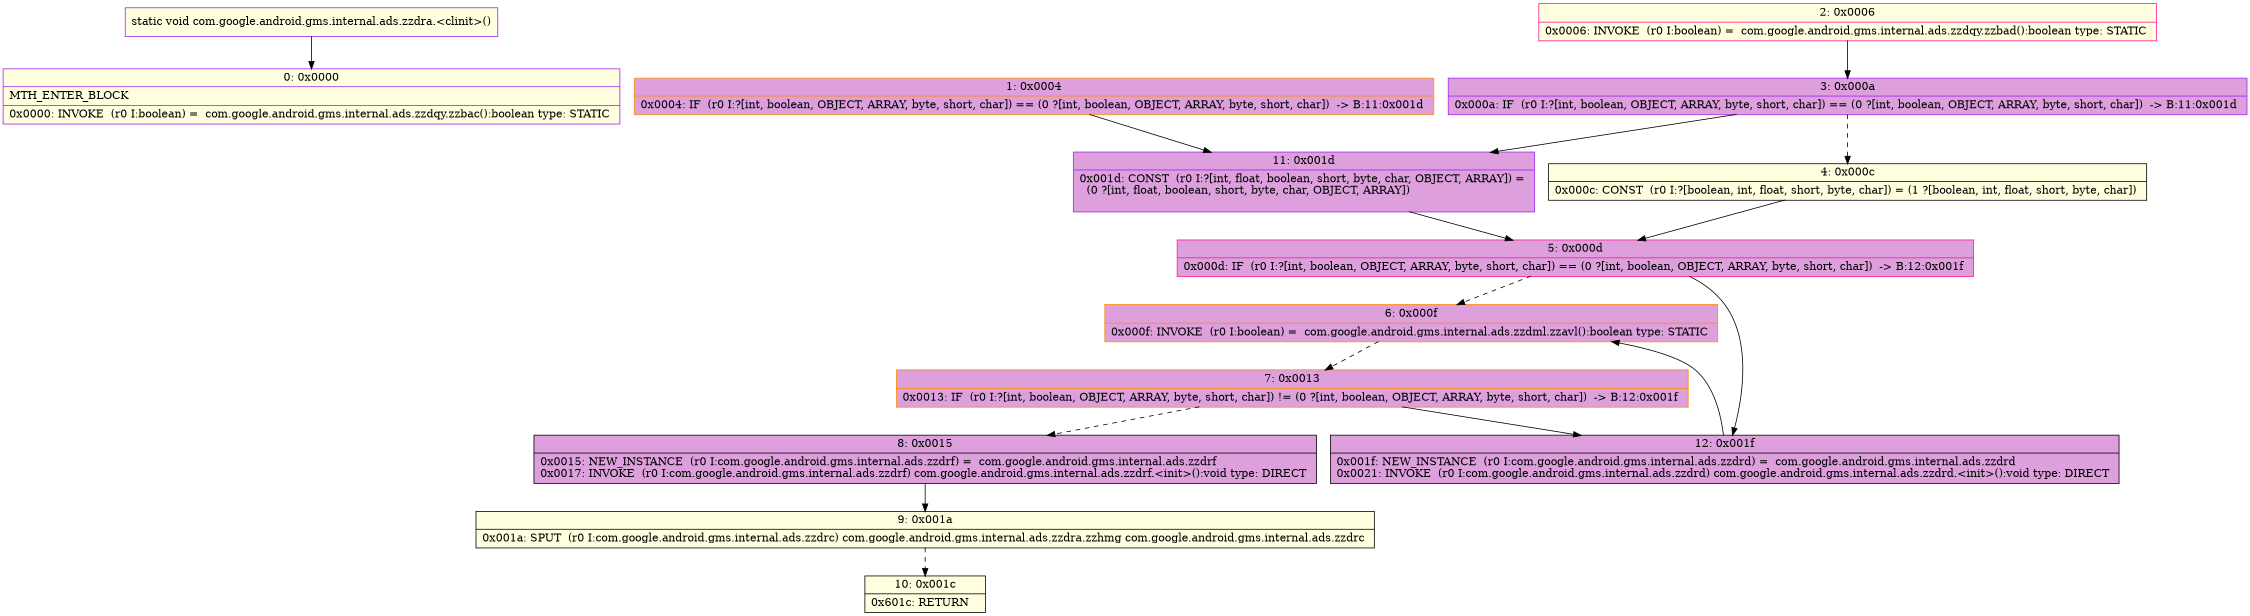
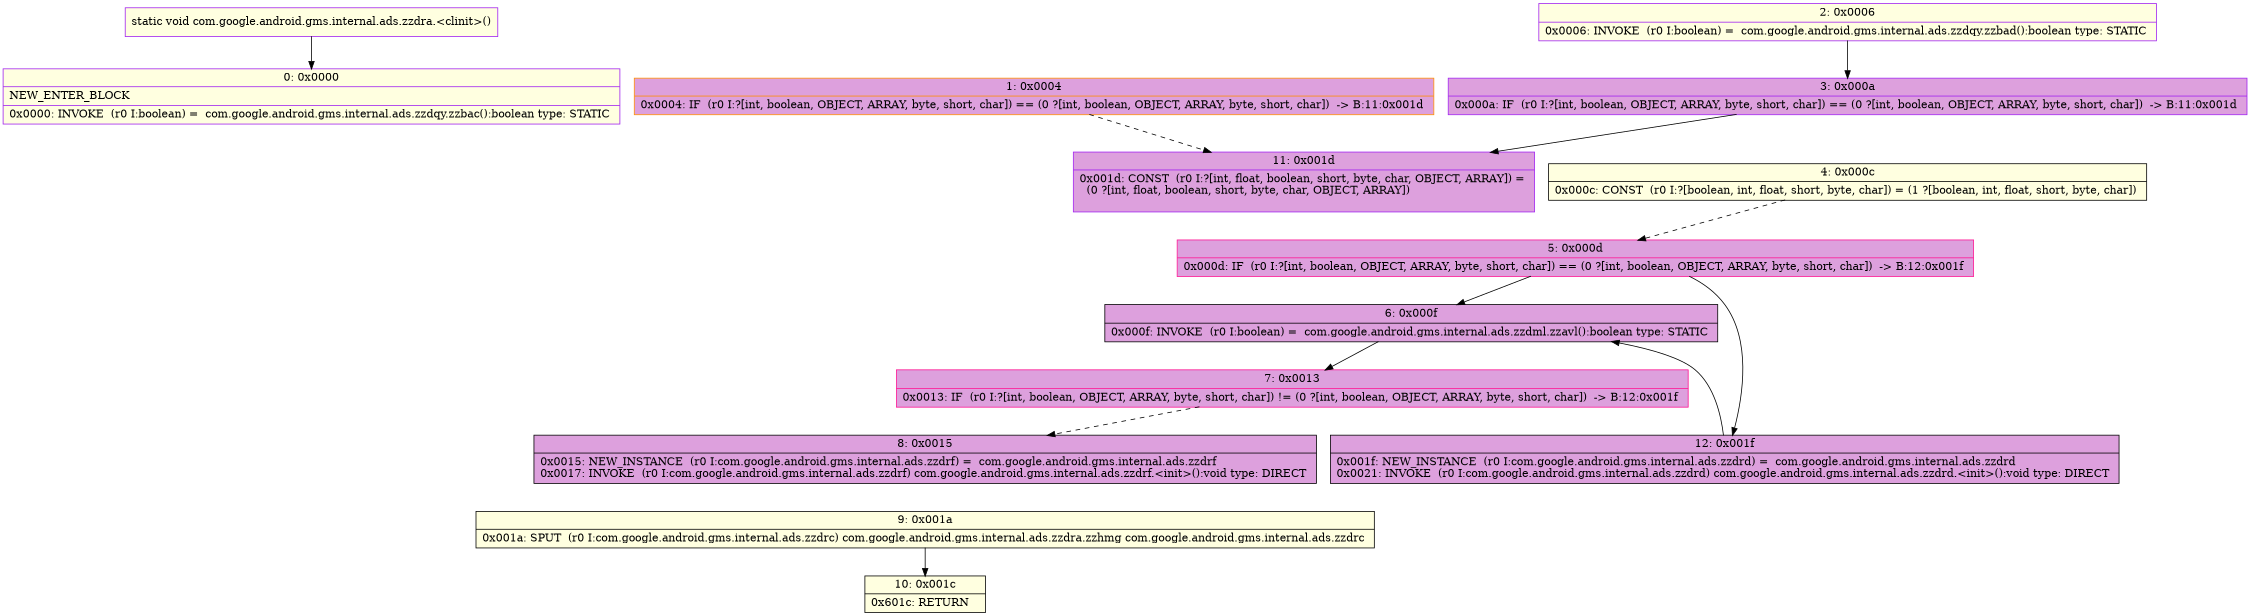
node "2: 0x0006": color deeppink -> purple
node "0: 0x0000": text "MTH_ENTER_BLOCK" -> "NEW_ENTER_BLOCK"
edge "1: 0x0004" -> "11: 0x001d": style solid -> dashed
edge "3: 0x000a" -> "4: 0x000c": removed
edge "4: 0x000c" -> "5: 0x000d": style solid -> dashed
edge "11: 0x001d" -> "5: 0x000d": removed
edge "5: 0x000d" -> "6: 0x000f": style dashed -> solid
node "6: 0x000f": color darkorange -> black
edge "6: 0x000f" -> "7: 0x0013": style dashed -> solid
node "7: 0x0013": color darkorange -> deeppink
edge "7: 0x0013" -> "12: 0x001f": removed
edge "8: 0x0015" -> "9: 0x001a": removed
edge "9: 0x001a" -> "10: 0x001c": style dashed -> solid
